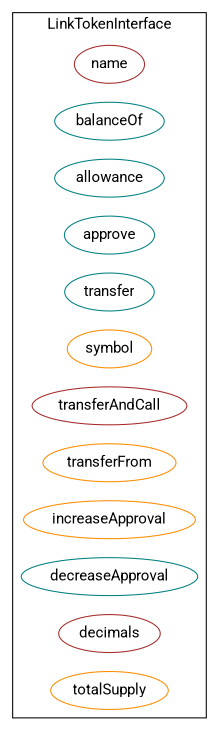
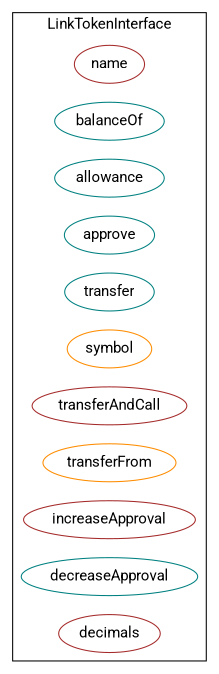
node "increaseApproval": color darkorange -> brown
node "totalSupply": removed
